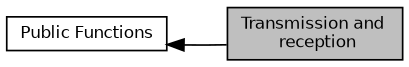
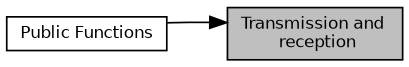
edge "Transmission and reception" -> "Public Functions": reversed
